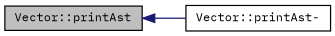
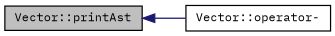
node "Vector::printAst-": label "Vector::printAst-" -> "Vector::operator-"
